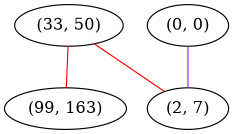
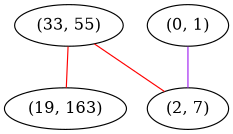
node "(33, 50)": label "(33, 50)" -> "(33, 55)"
node "(0, 0)": label "(0, 0)" -> "(0, 1)"
node "(99, 163)": label "(99, 163)" -> "(19, 163)"
